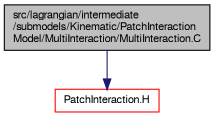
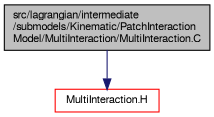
node "PatchInteraction.H": label "PatchInteraction.H" -> "MultiInteraction.H"
